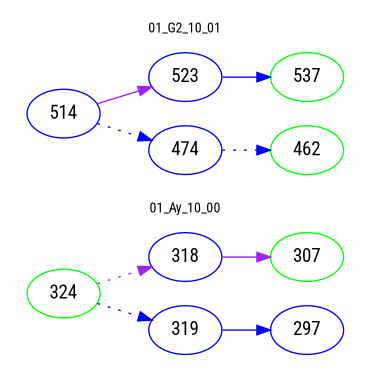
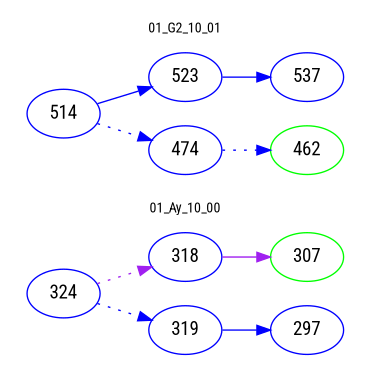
node "537": color green -> blue
edge "514" -> "523": color purple -> blue
node "324": color green -> blue
